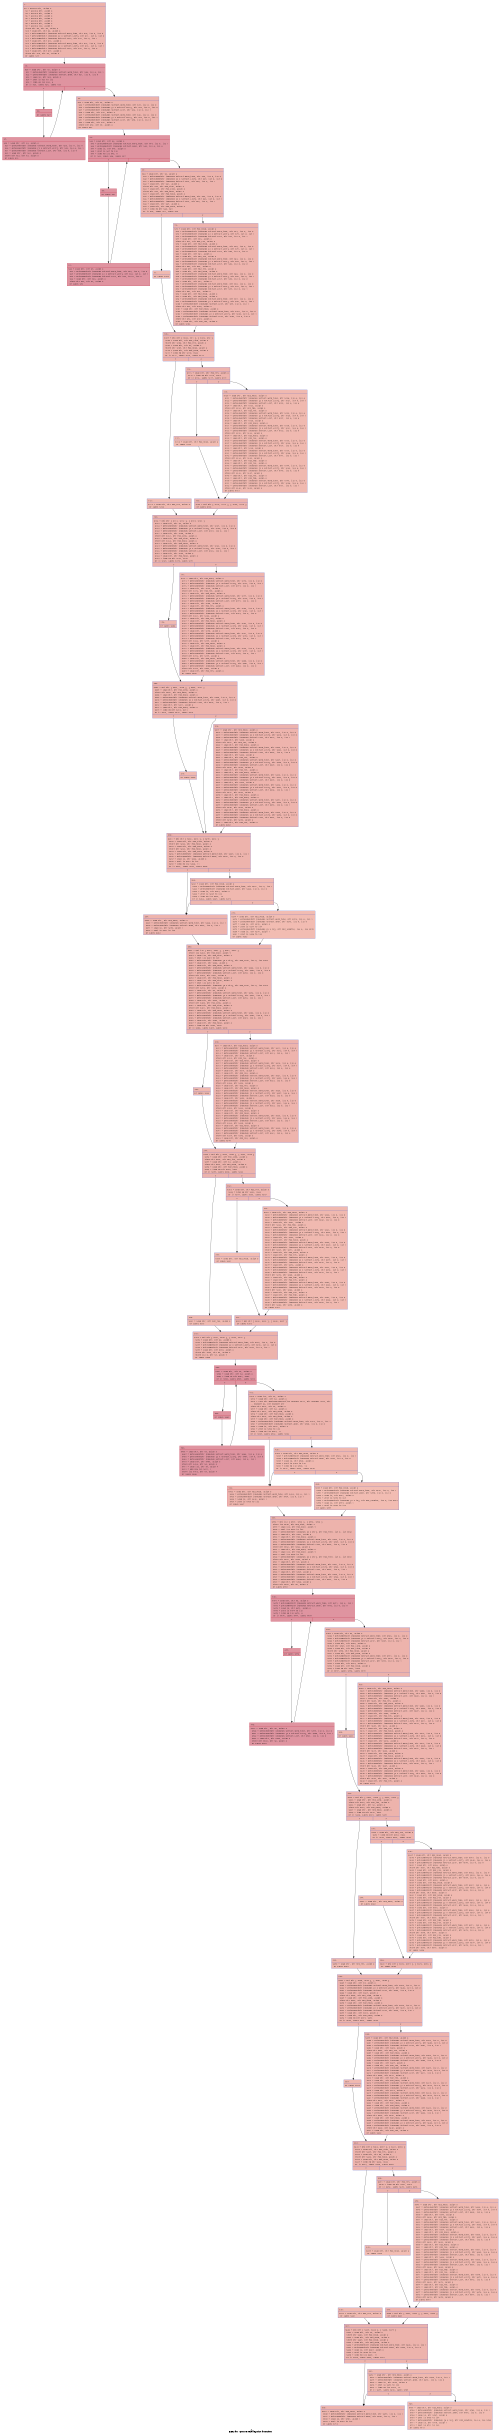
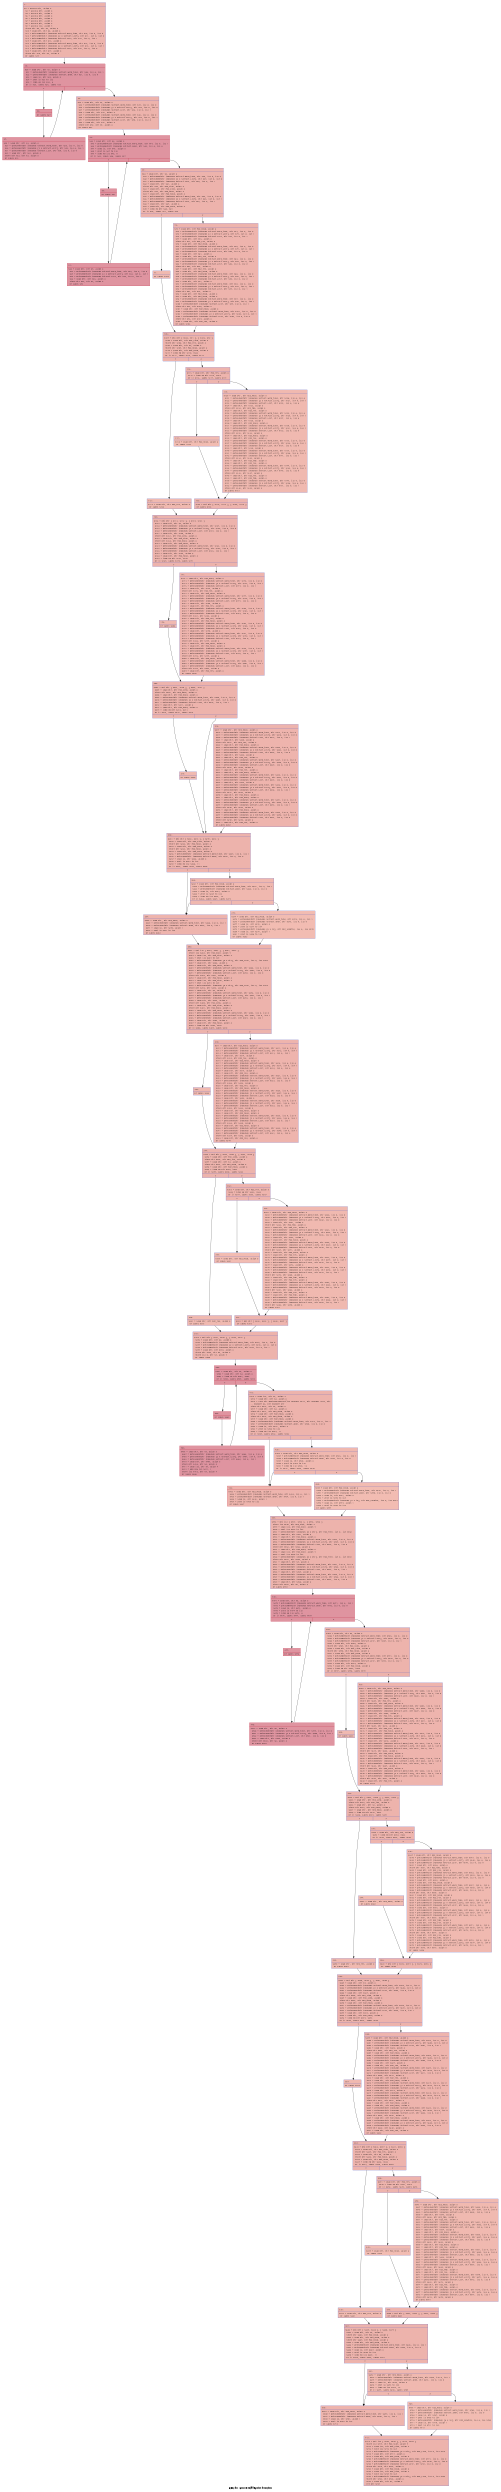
node "484:": text "struct ptr %489, ptr @xx_link, align 8" -> "store ptr %489, ptr @xx_link, align 8"
node "713:": added
